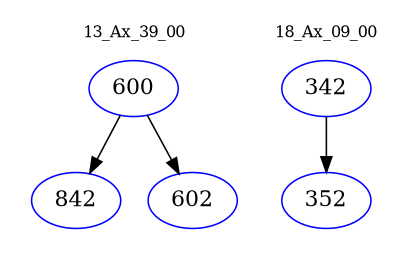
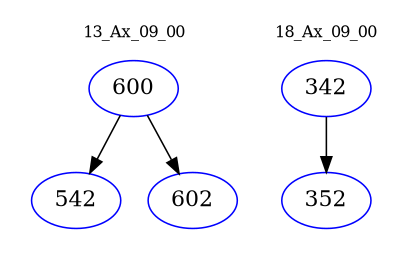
cluster "13_Ax_39_00": label "13_Ax_39_00" -> "13_Ax_09_00"
node "842": label "842" -> "542"
